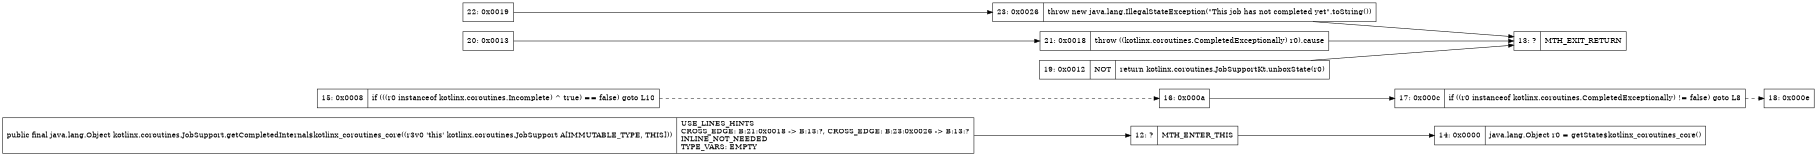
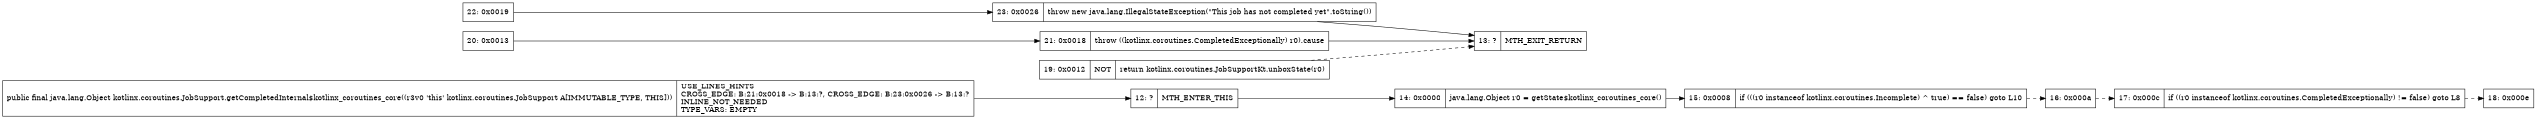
edge "19: 0x0012" -> "13: ?": style solid -> dashed
edge "16: 0x000a" -> "17: 0x000c": style solid -> dashed
edge "14: 0x0000" -> "15: 0x0008": added
